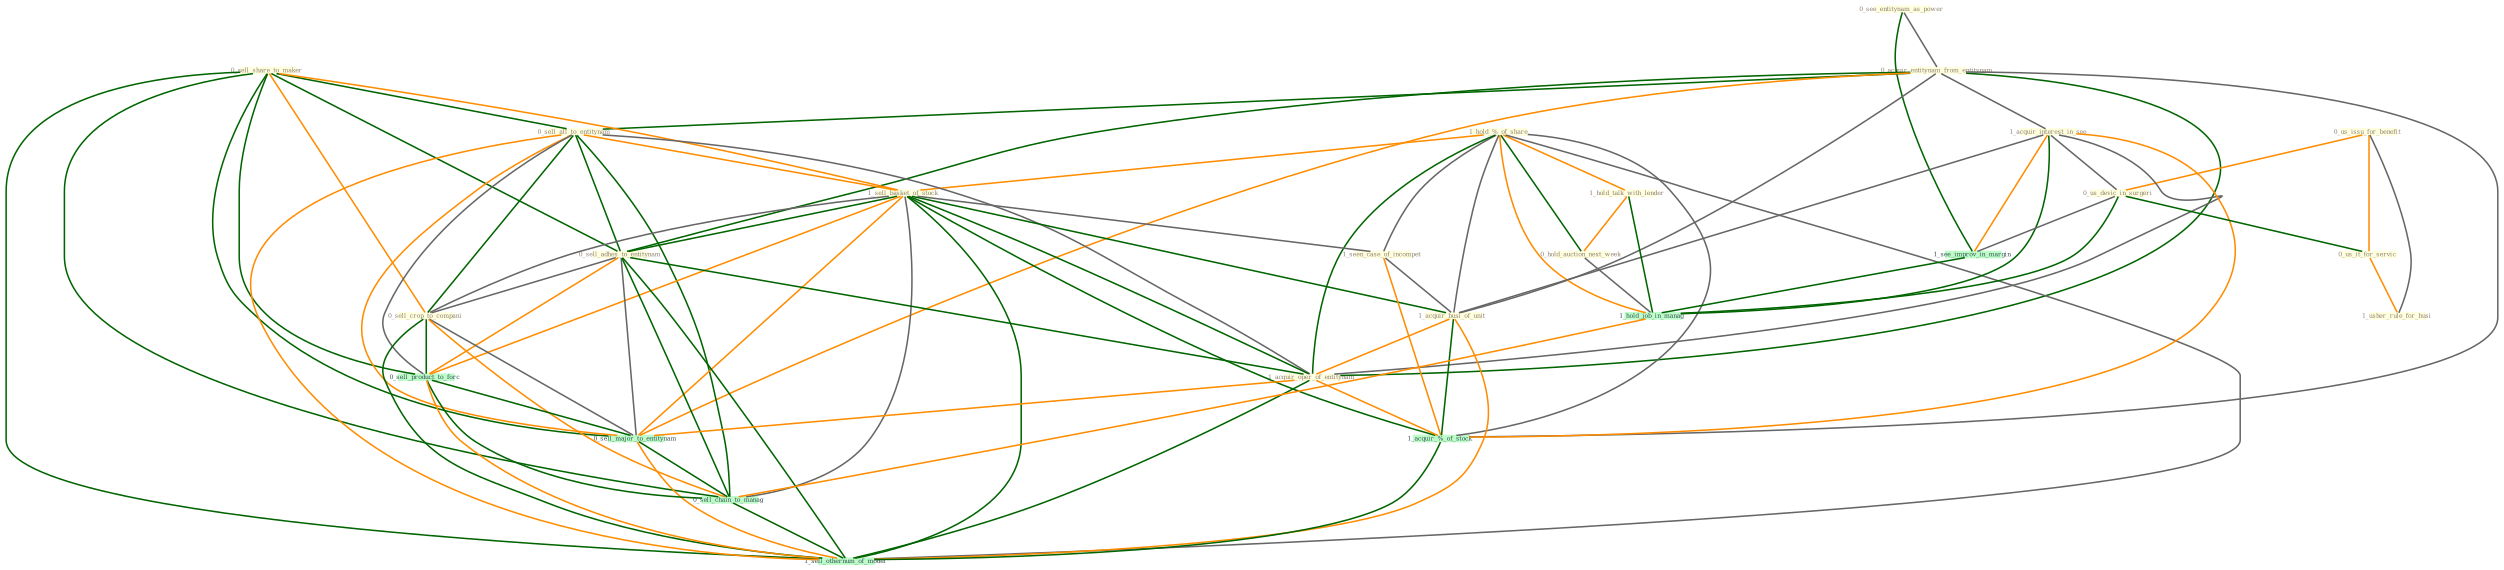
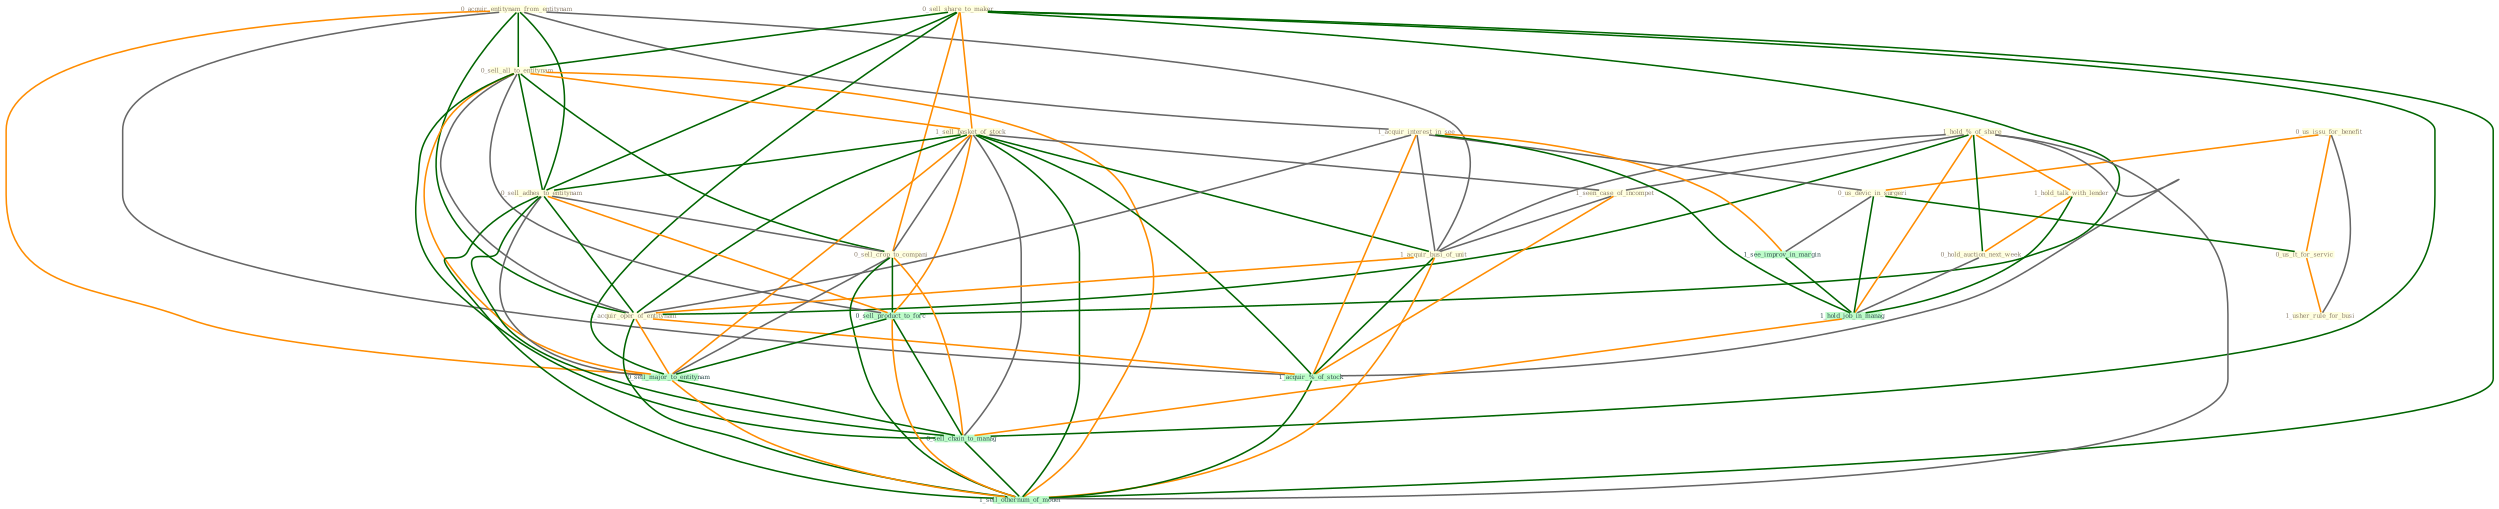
node "0_see_entitynam_as_power": removed
edge "1_hold_%_of_share" -- "1_sell_basket_of_stock": removed
